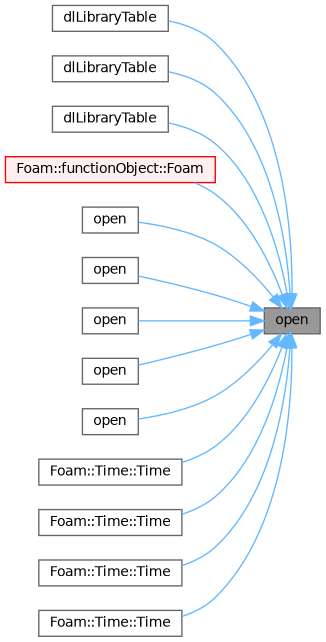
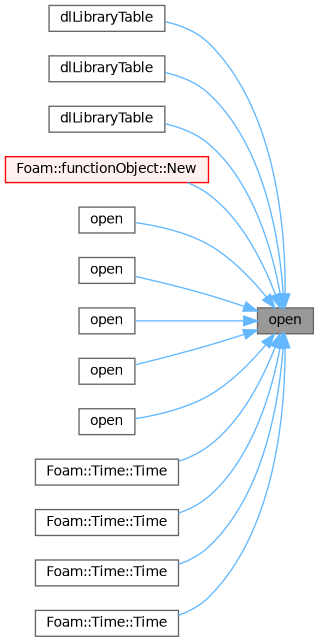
node "Foam::functionObject::Foam": label "Foam::functionObject::Foam" -> "Foam::functionObject::New"
